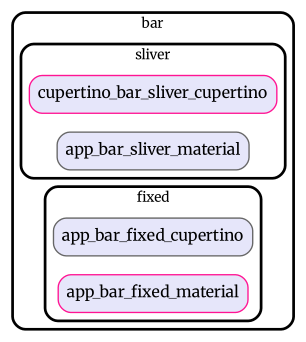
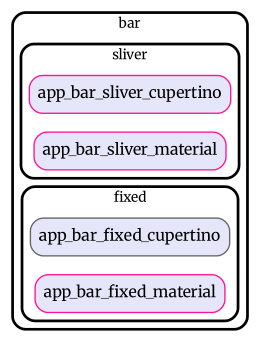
node "cupertino_bar_sliver_cupertino": label "cupertino_bar_sliver_cupertino" -> "app_bar_sliver_cupertino"
node "app_bar_sliver_material": color gray40 -> deeppink
